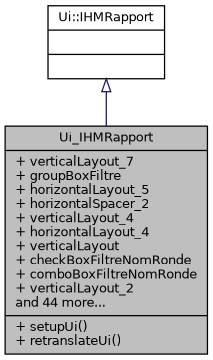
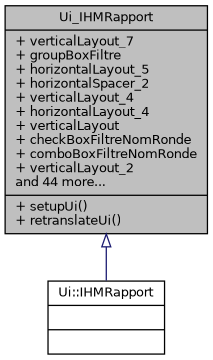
edge "Ui_IHMRapport" -> "Ui::IHMRapport": reversed
